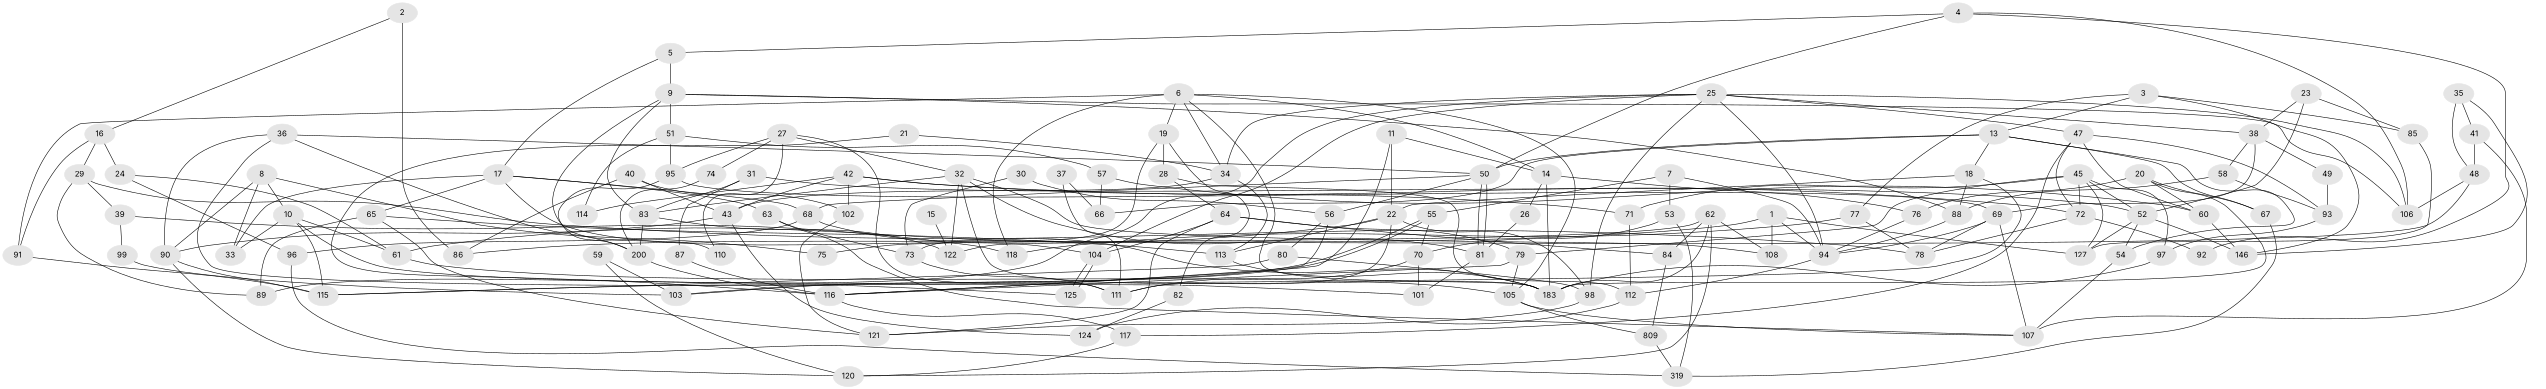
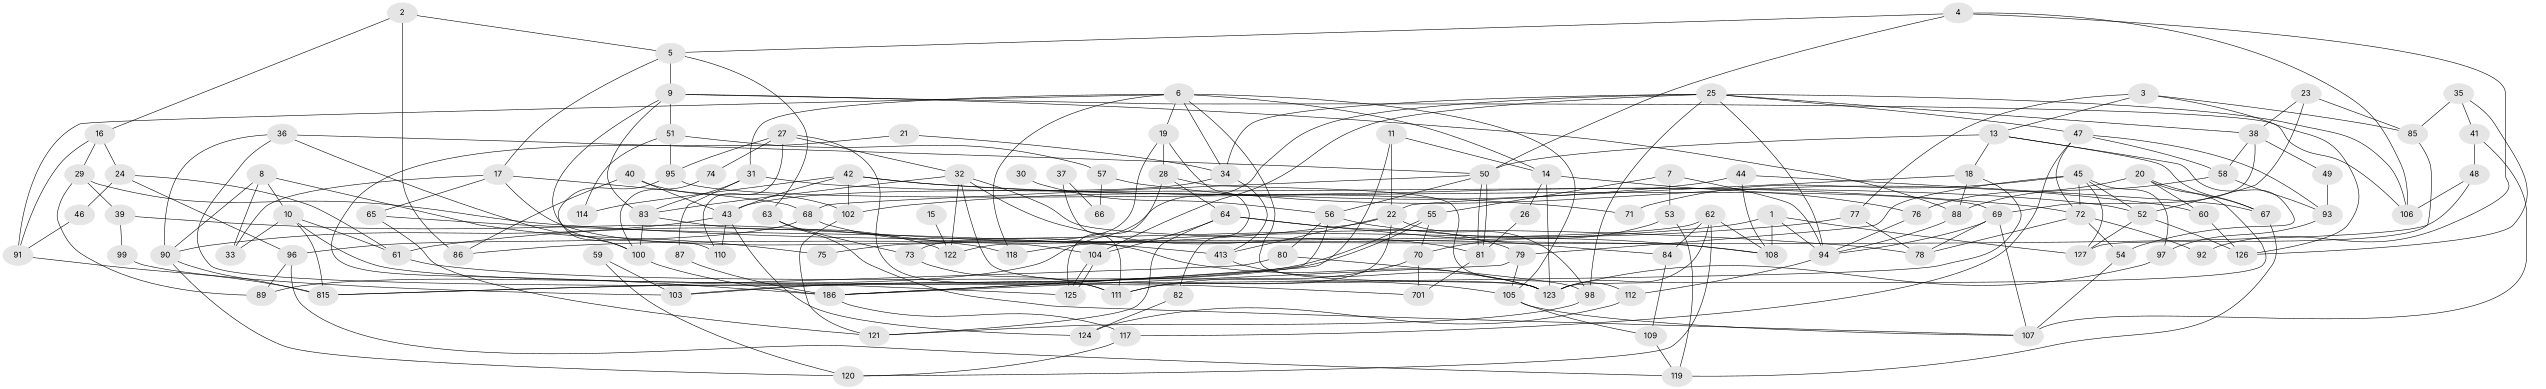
edge "2" -- "5": added
edge "6" -- "31": added
edge "35" -- "48": now "35" -- "85"
node "44": added
edge "13" -- "66": removed
edge "47" -- "60": now "47" -- "58"
edge "17" -- "63": now "5" -- "63"
edge "30" -- "73": removed
node "46": added
edge "65" -- "89": now "96" -- "89"
edge "28" -- "125": added
edge "52" -- "54": now "72" -- "54"
edge "43" -- "110": added
edge "56" -- "108": added
node "200": label "200" -> "100"
node "113": label "113" -> "413"
node "146": label "146" -> "126"
edge "71" -- "112": removed
node "115": label "115" -> "815"
node "116": label "116" -> "186"
node "101": label "101" -> "701"
node "183": label "183" -> "123"
node "809": label "809" -> "109"
node "319": label "319" -> "119"
